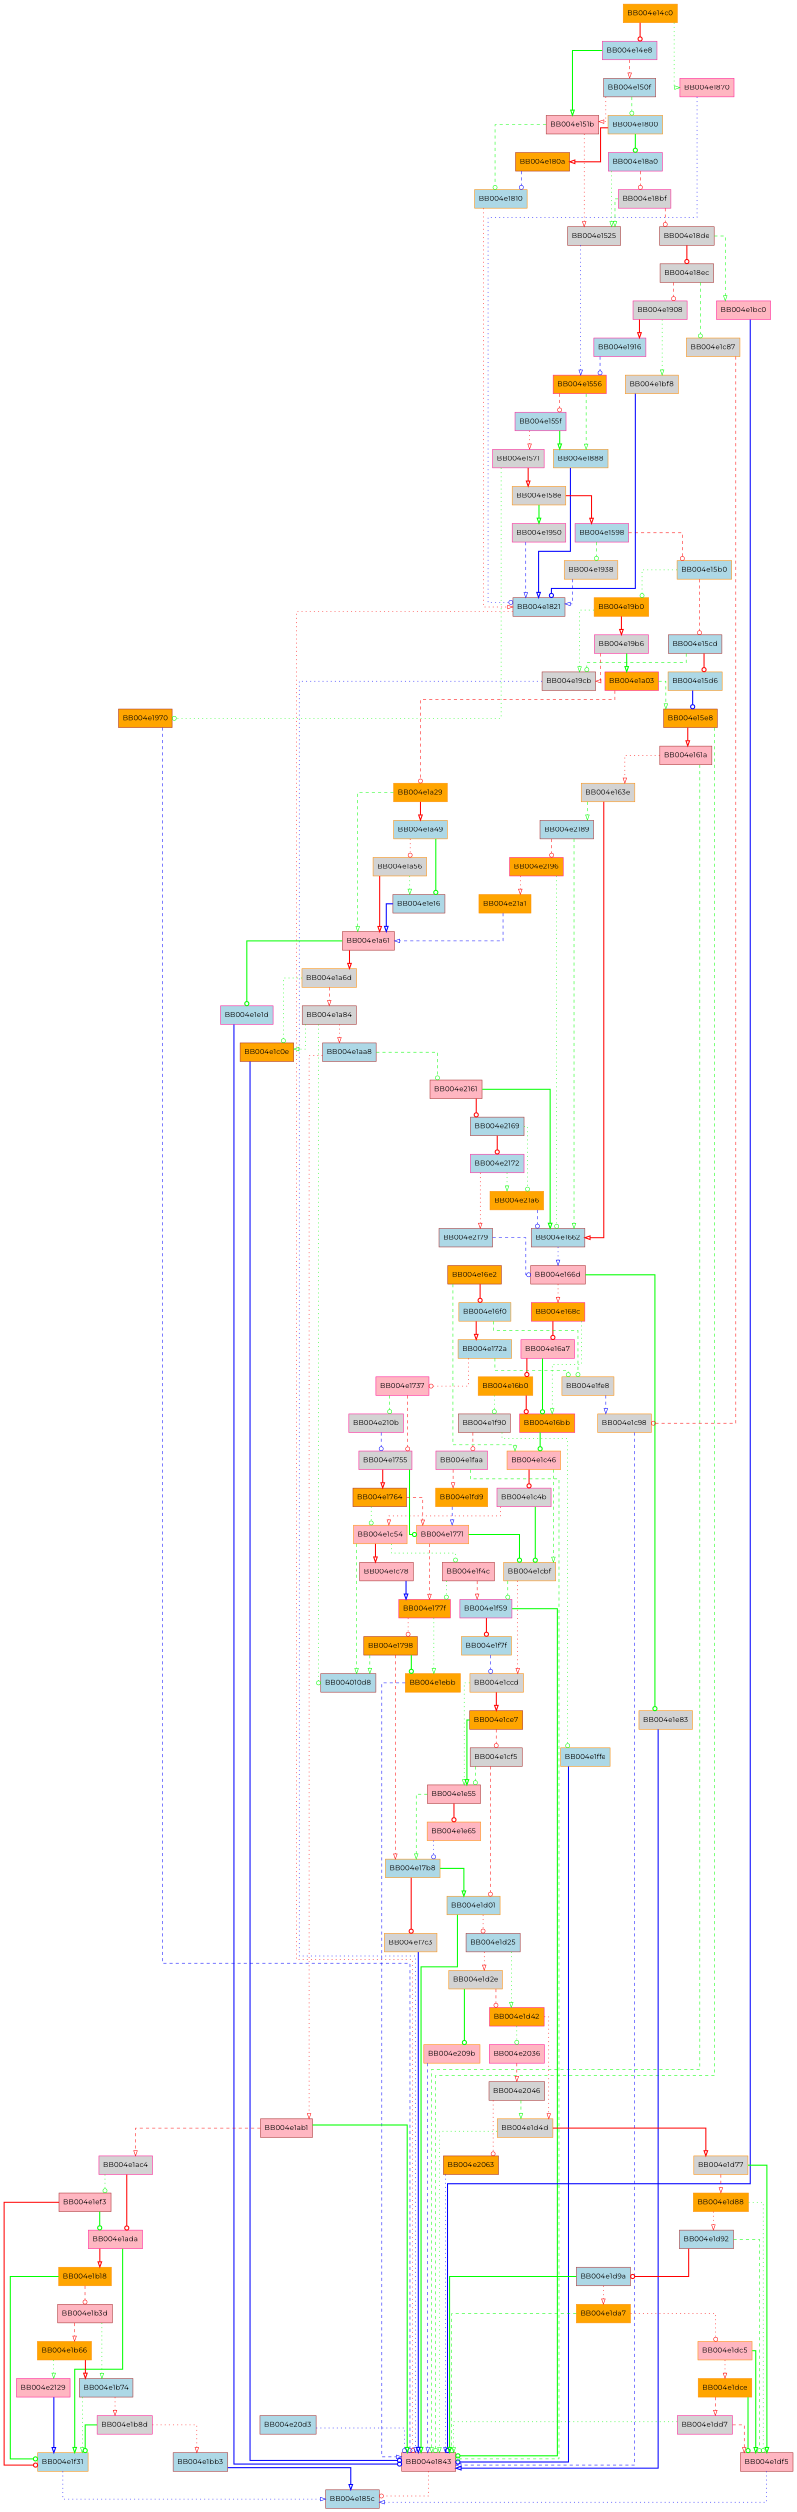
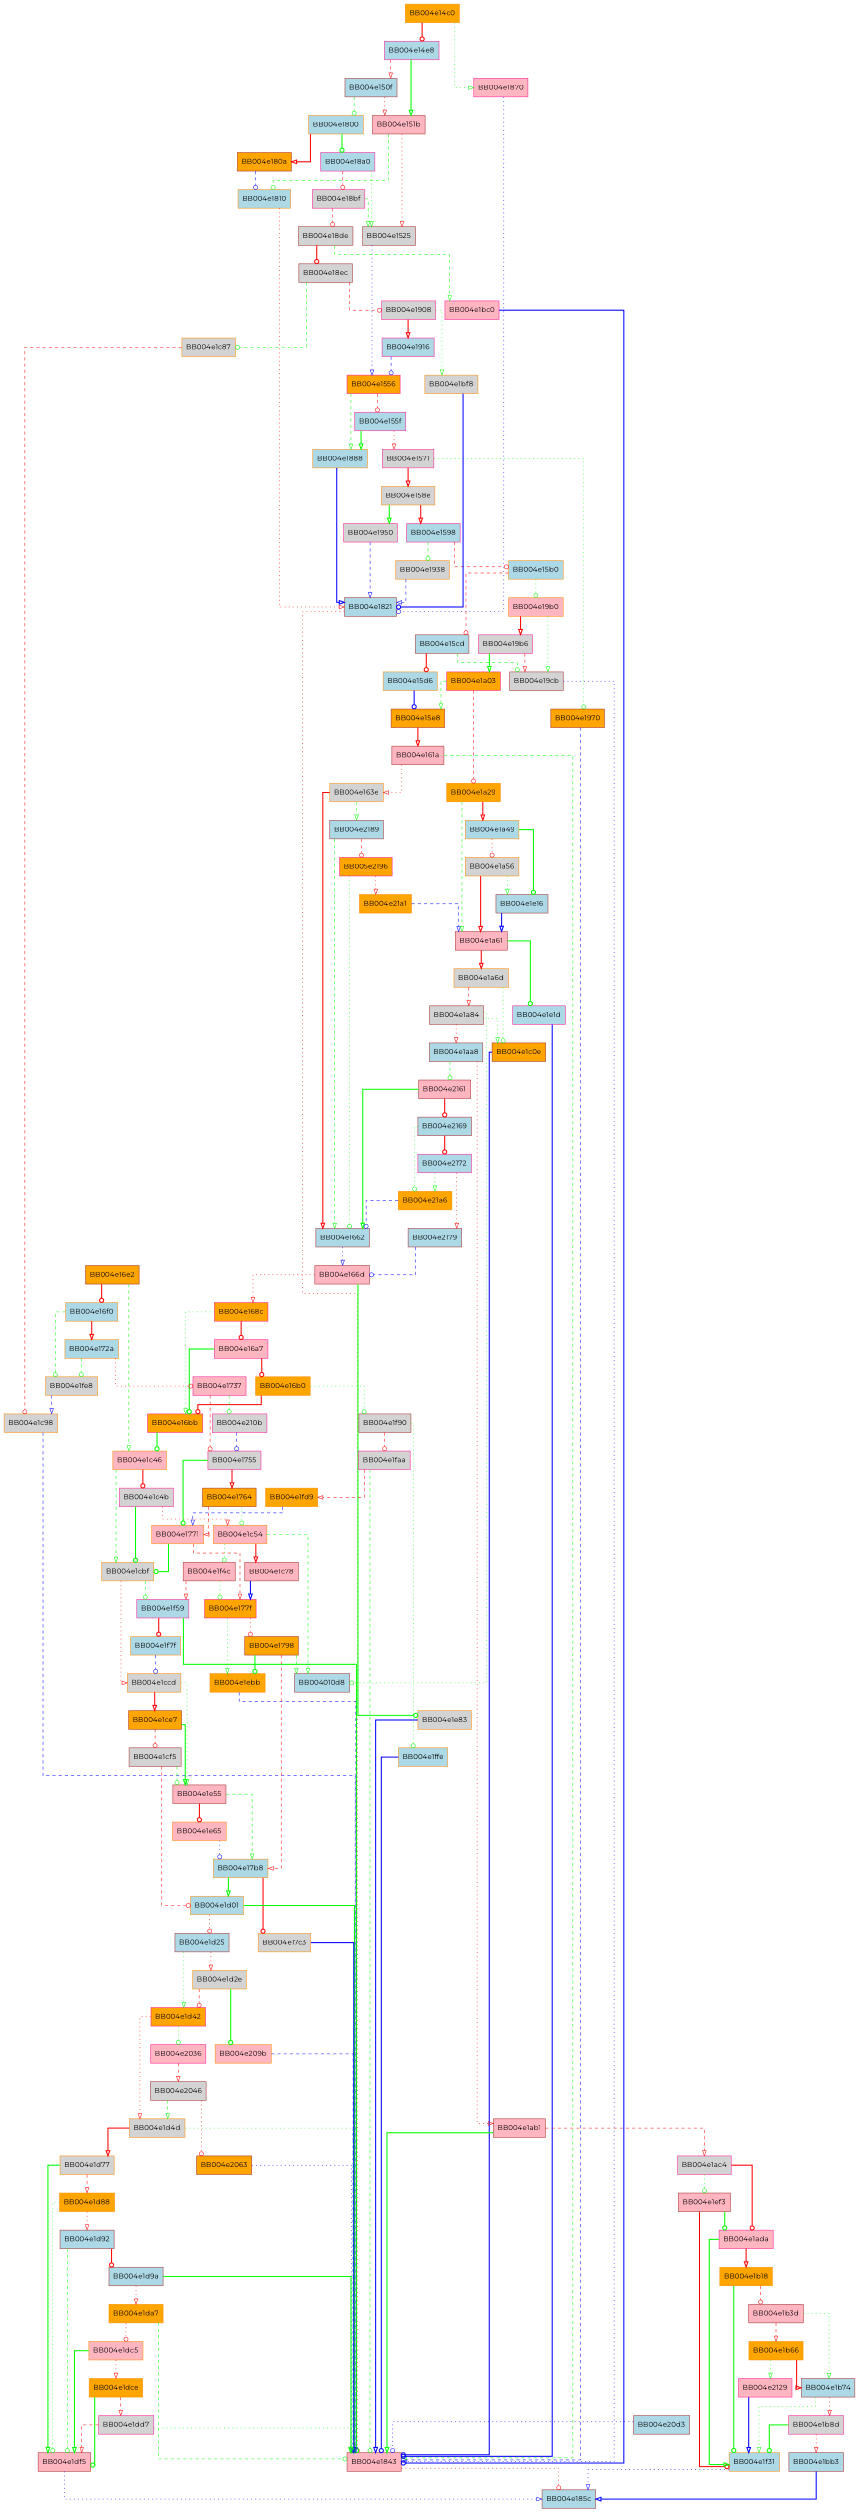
node "BB004e19b0": fillcolor orange -> lightpink
node "BB004e2196": label "BB004e2196" -> "BB005e2196"
edge "BB004e15e8" -> "BB004e1843": removed
